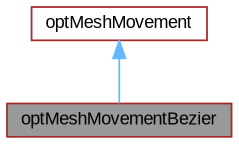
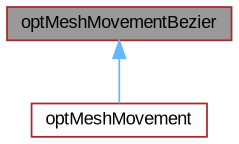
edge "optMeshMovementBezier" -> "optMeshMovement": reversed
